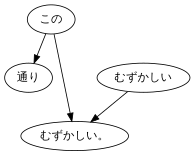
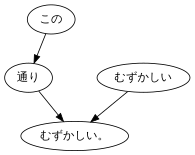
edge "この" -> "むずかしい。": now "通り" -> "むずかしい。"
